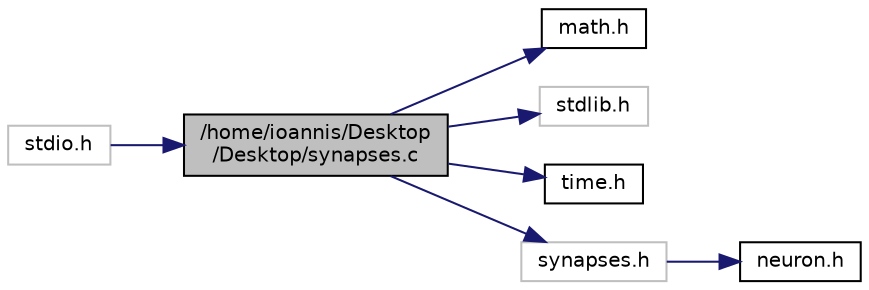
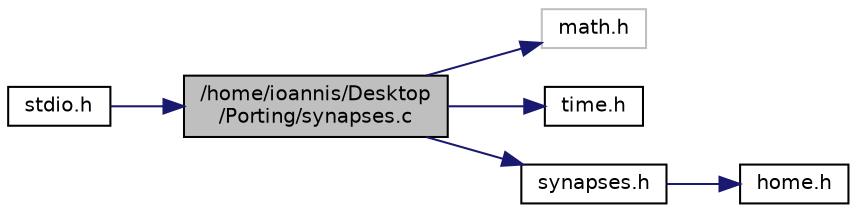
node "math.h": color black -> grey75
node "stdlib.h": removed
node "stdio.h": color grey75 -> black
node "/home/ioannis/Desktop /Desktop/synapses.c": label "/home/ioannis/Desktop /Desktop/synapses.c" -> "/home/ioannis/Desktop /Porting/synapses.c"
node "synapses.h": color grey75 -> black
node "neuron.h": label "neuron.h" -> "home.h"
